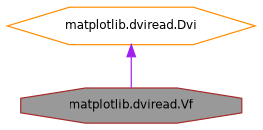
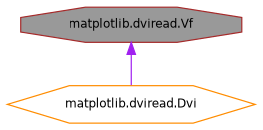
edge "matplotlib.dviread.Vf" -> "matplotlib.dviread.Dvi": reversed
